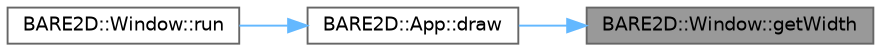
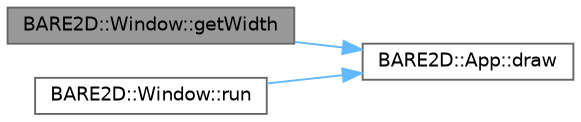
edge "BARE2D::App::draw" -> "BARE2D::Window::getWidth": reversed
